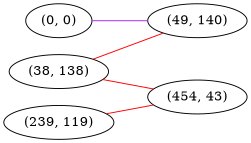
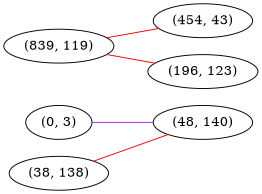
node "(0, 0)": label "(0, 0)" -> "(0, 3)"
node "(49, 140)": label "(49, 140)" -> "(48, 140)"
node "(196, 123)": added
edge "(38, 138)" -- "(454, 43)": removed
node "(239, 119)": label "(239, 119)" -> "(839, 119)"
